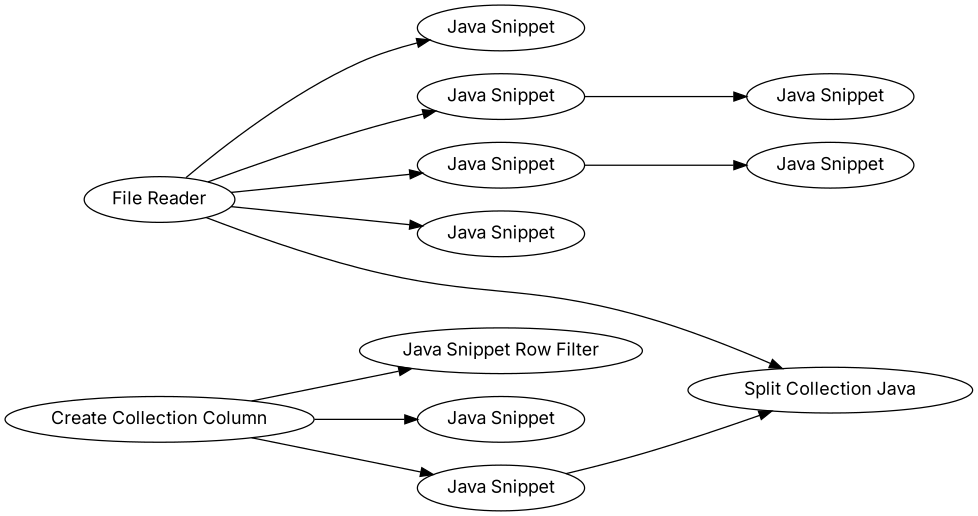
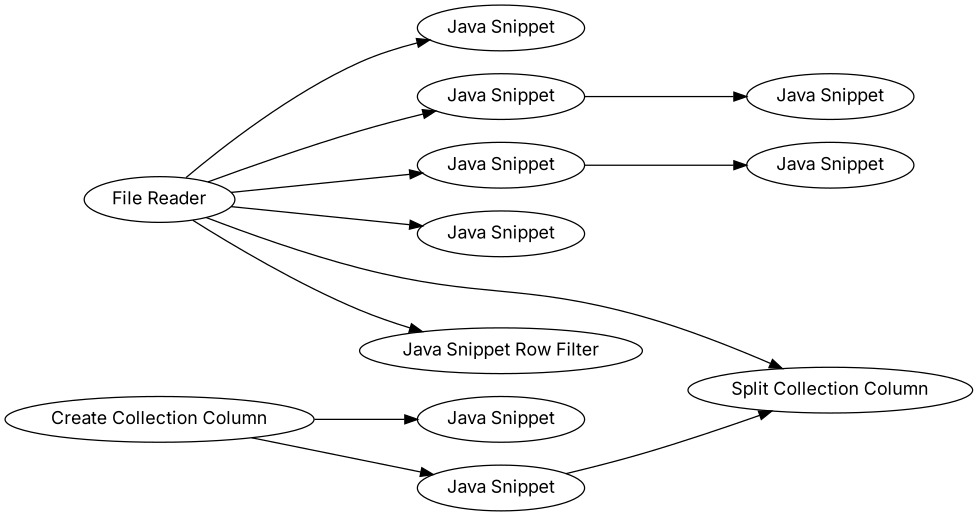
edge "Create Collection Column" -> "Java Snippet Row Filter": now "File Reader" -> "Java Snippet Row Filter"
node "Split Collection Java": label "Split Collection Java" -> "Split Collection Column"
